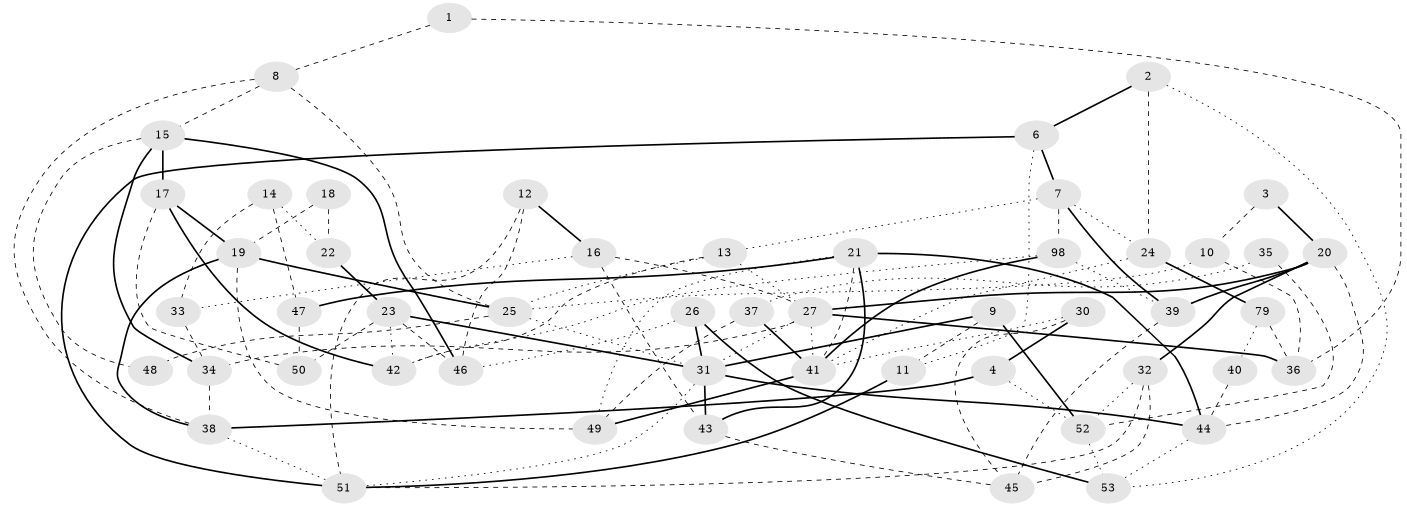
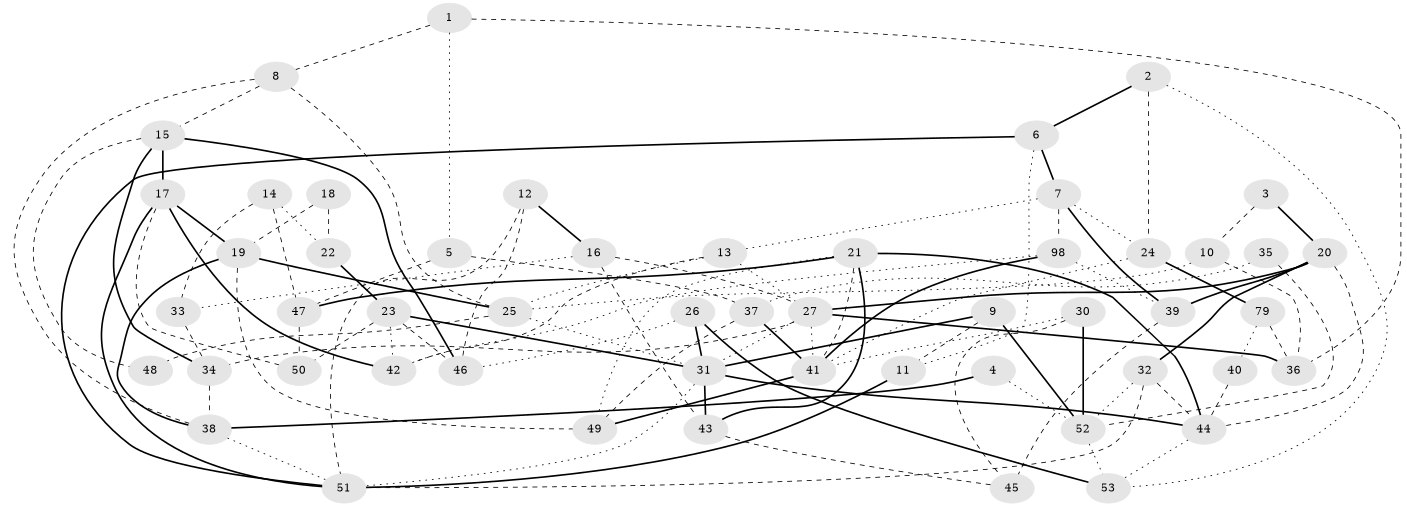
node "5": added
edge "30" -- "4": now "30" -- "52"
edge "17" -- "51": added
edge "32" -- "45": now "32" -- "44"
